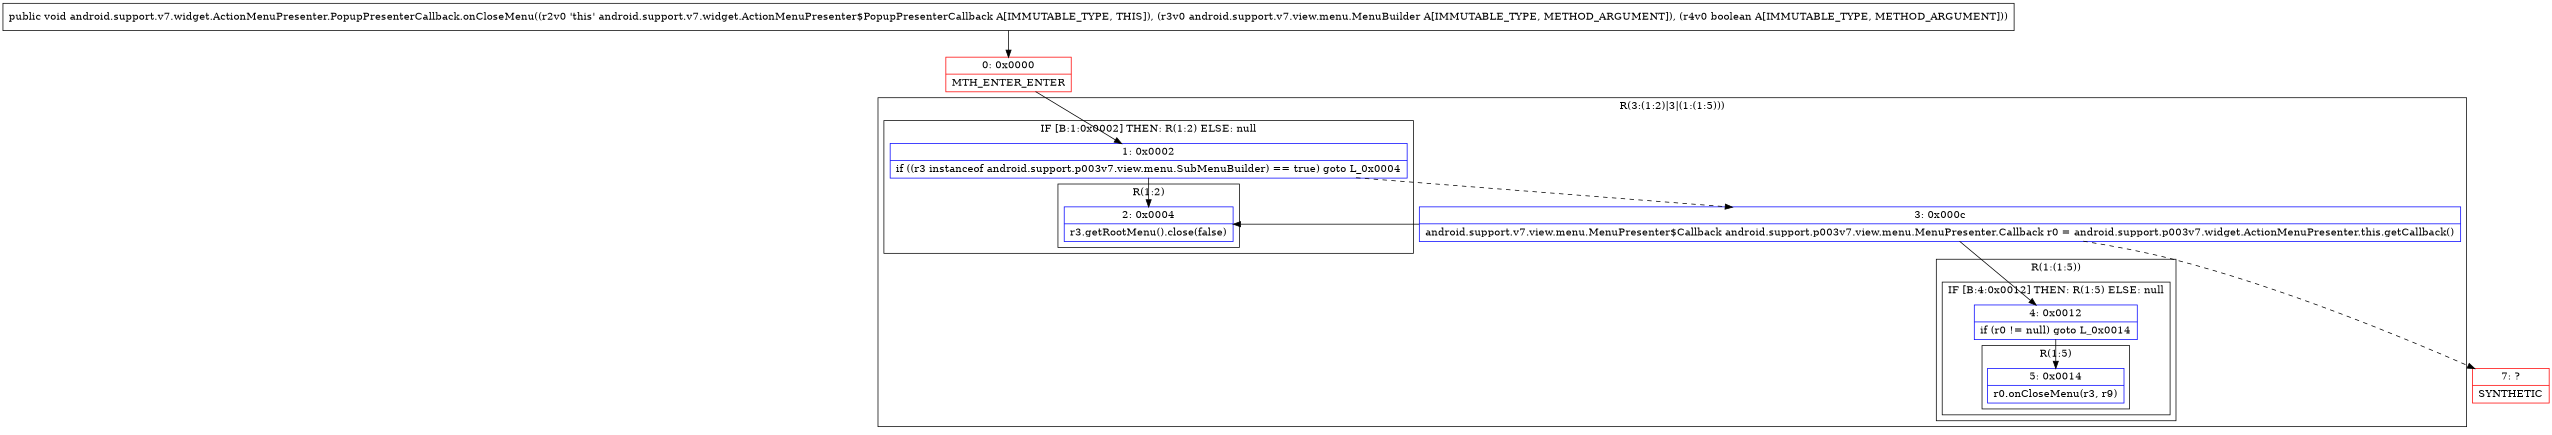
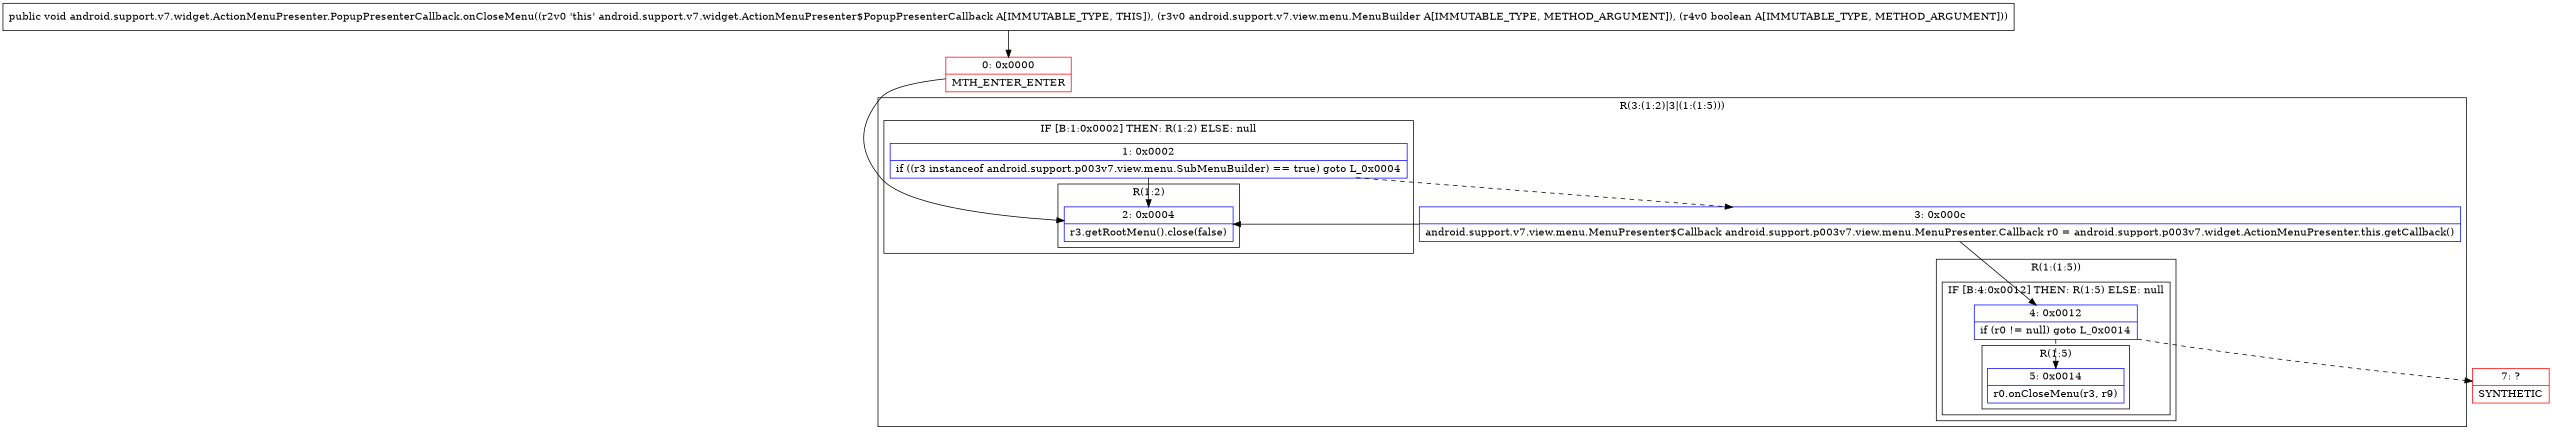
edge "0: 0x0000" -> "1: 0x0002": now "0: 0x0000" -> "2: 0x0004"
edge "3: 0x000c" -> "7: ?": now "4: 0x0012" -> "7: ?"
edge "4: 0x0012" -> "5: 0x0014": style solid -> dashed
